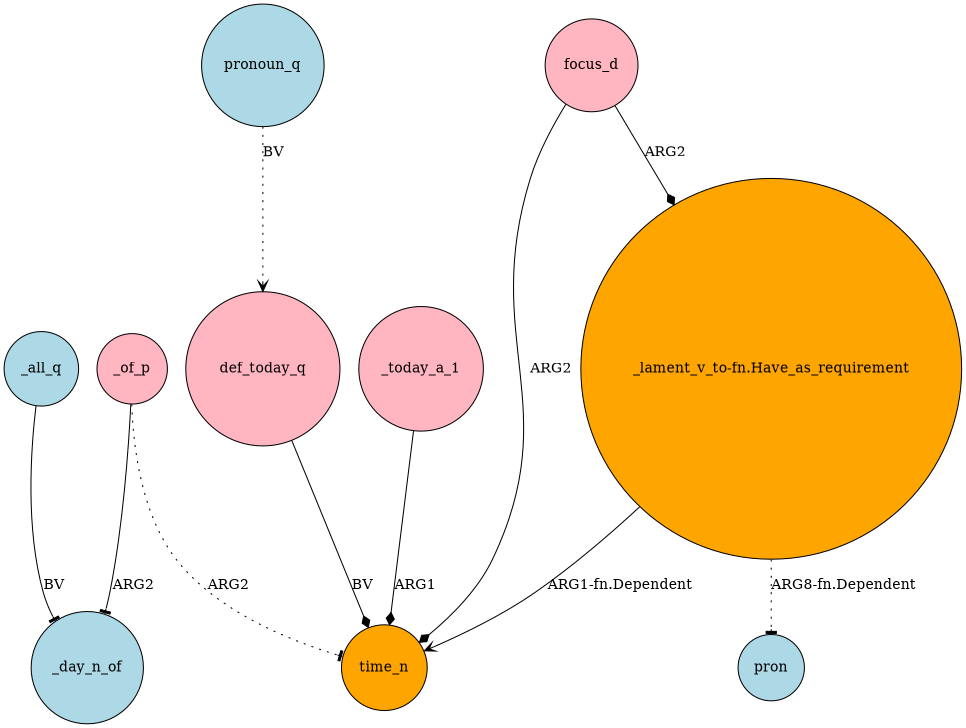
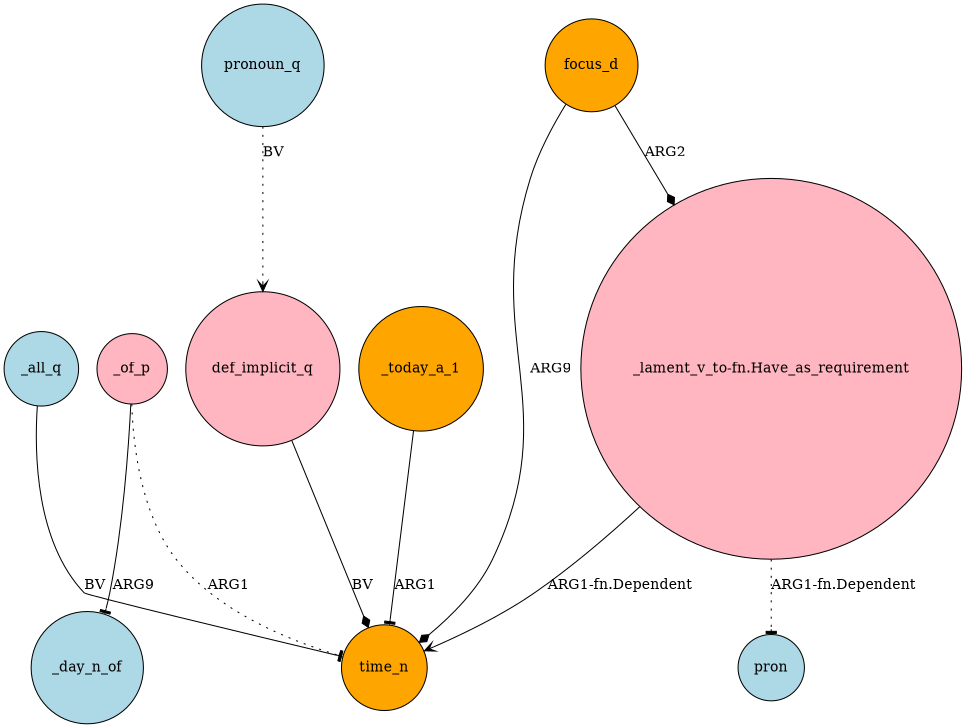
node "focus_d": fillcolor lightpink -> orange
node "def_today_q": label "def_today_q" -> "def_implicit_q"
node "_today_a_1": fillcolor lightpink -> orange
edge "focus_d" -> "time_n": label "ARG2" -> "ARG9"
node "_lament_v_to-fn.Have_as_requirement": fillcolor orange -> lightpink
edge "_all_q" -> "_day_n_of": now "_all_q" -> "time_n"
edge "_today_a_1" -> "time_n": arrowhead diamond -> tee
edge "_of_p" -> "_day_n_of": label "ARG2" -> "ARG9"
edge "_of_p" -> "time_n": label "ARG2" -> "ARG1"
edge "_lament_v_to-fn.Have_as_requirement" -> "pron": label "ARG8-fn.Dependent" -> "ARG1-fn.Dependent"
